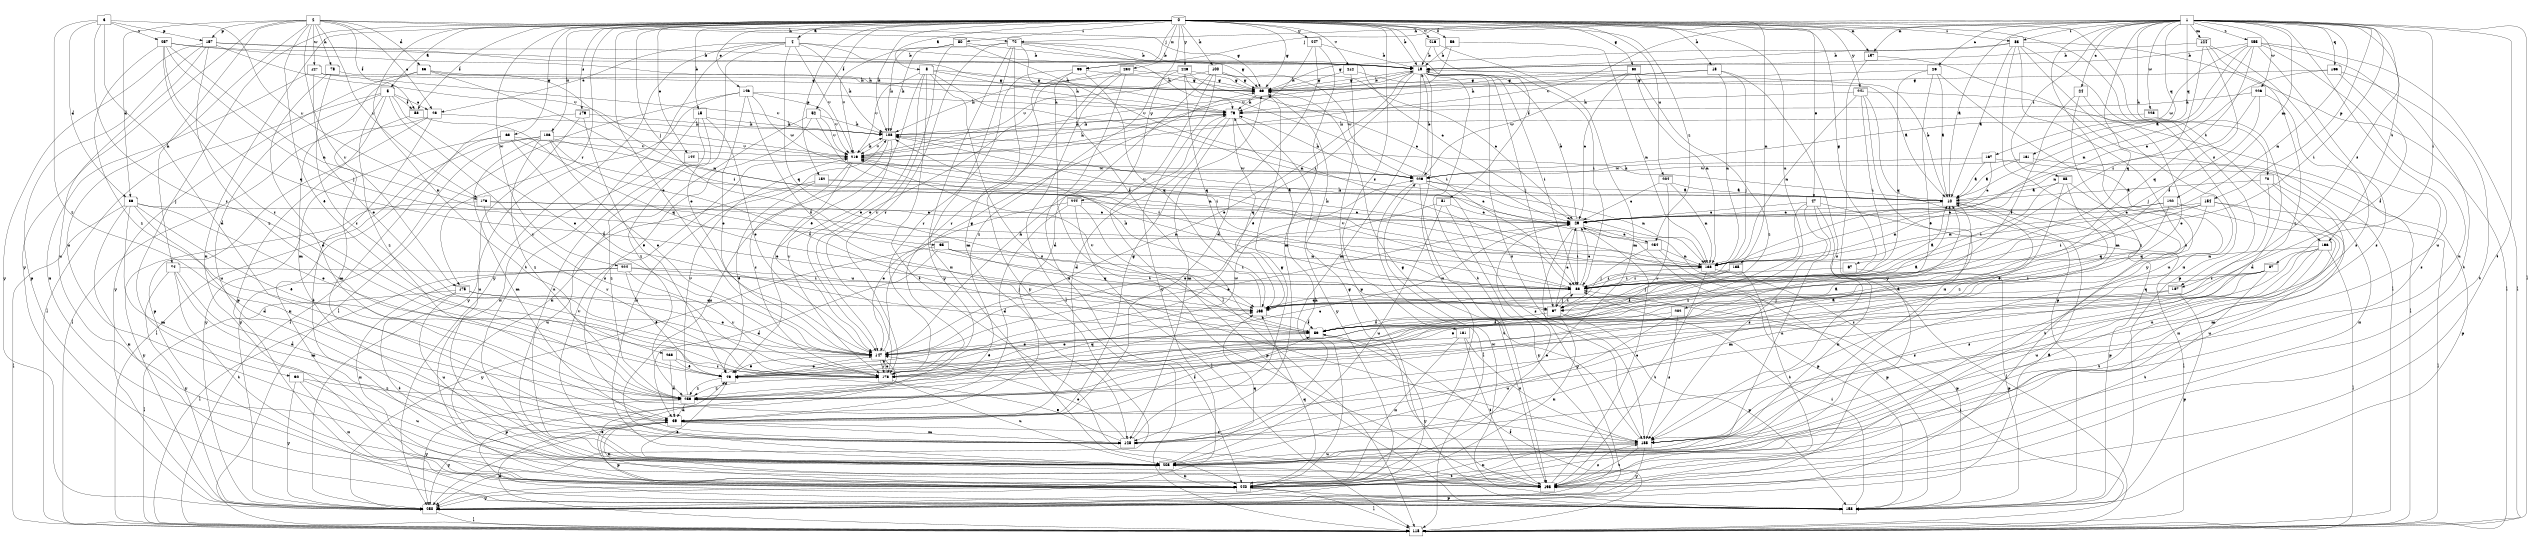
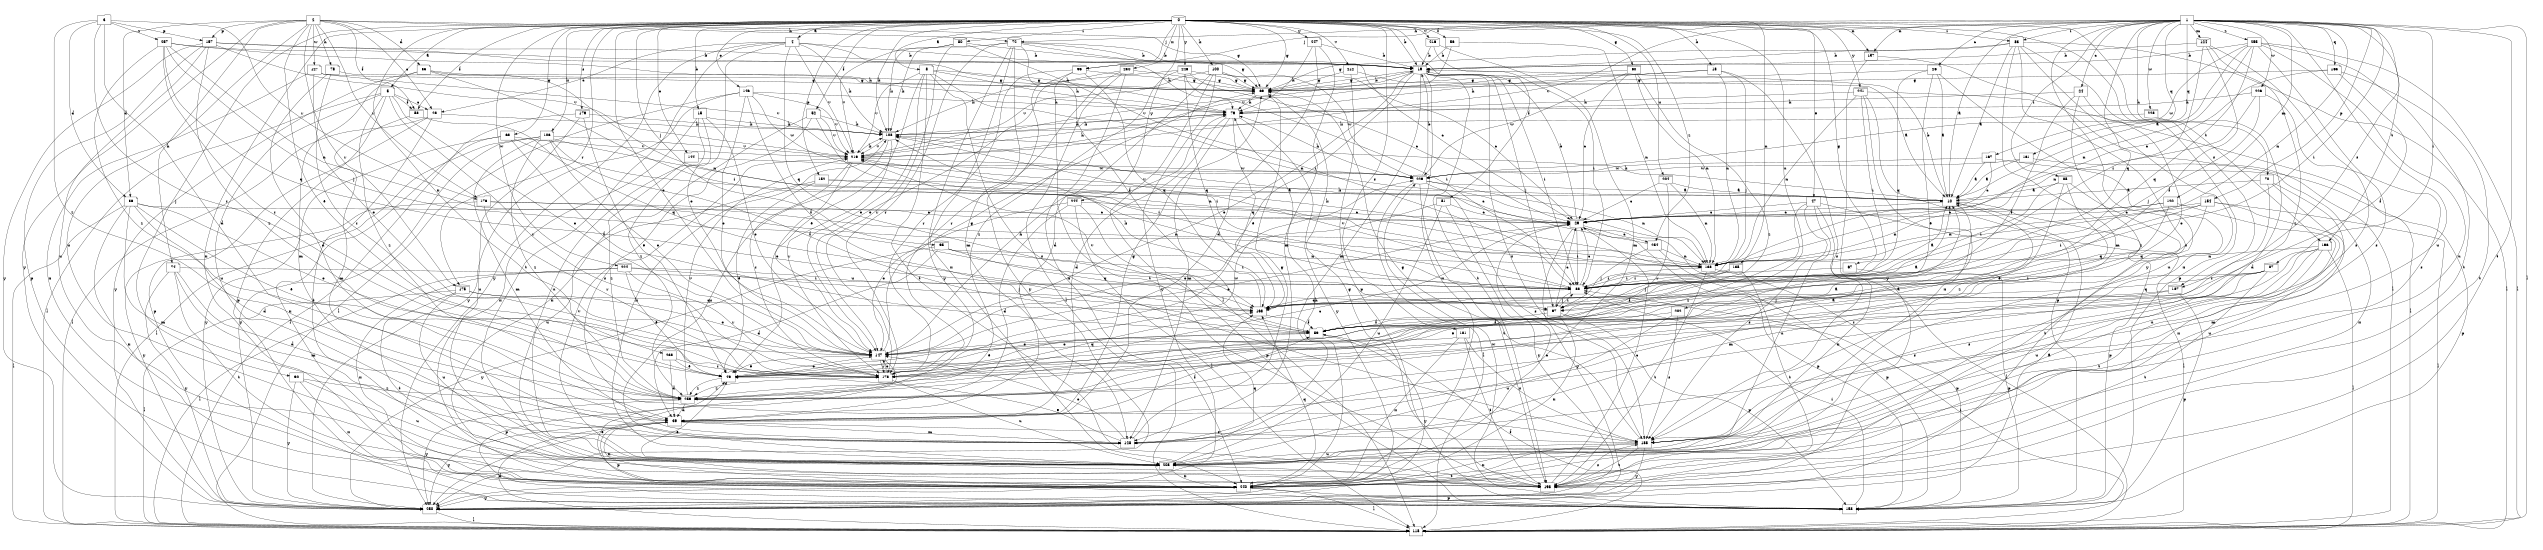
edge "78" -> "69": label "k" -> "g"
edge "24" -> "79": added, label "h"
